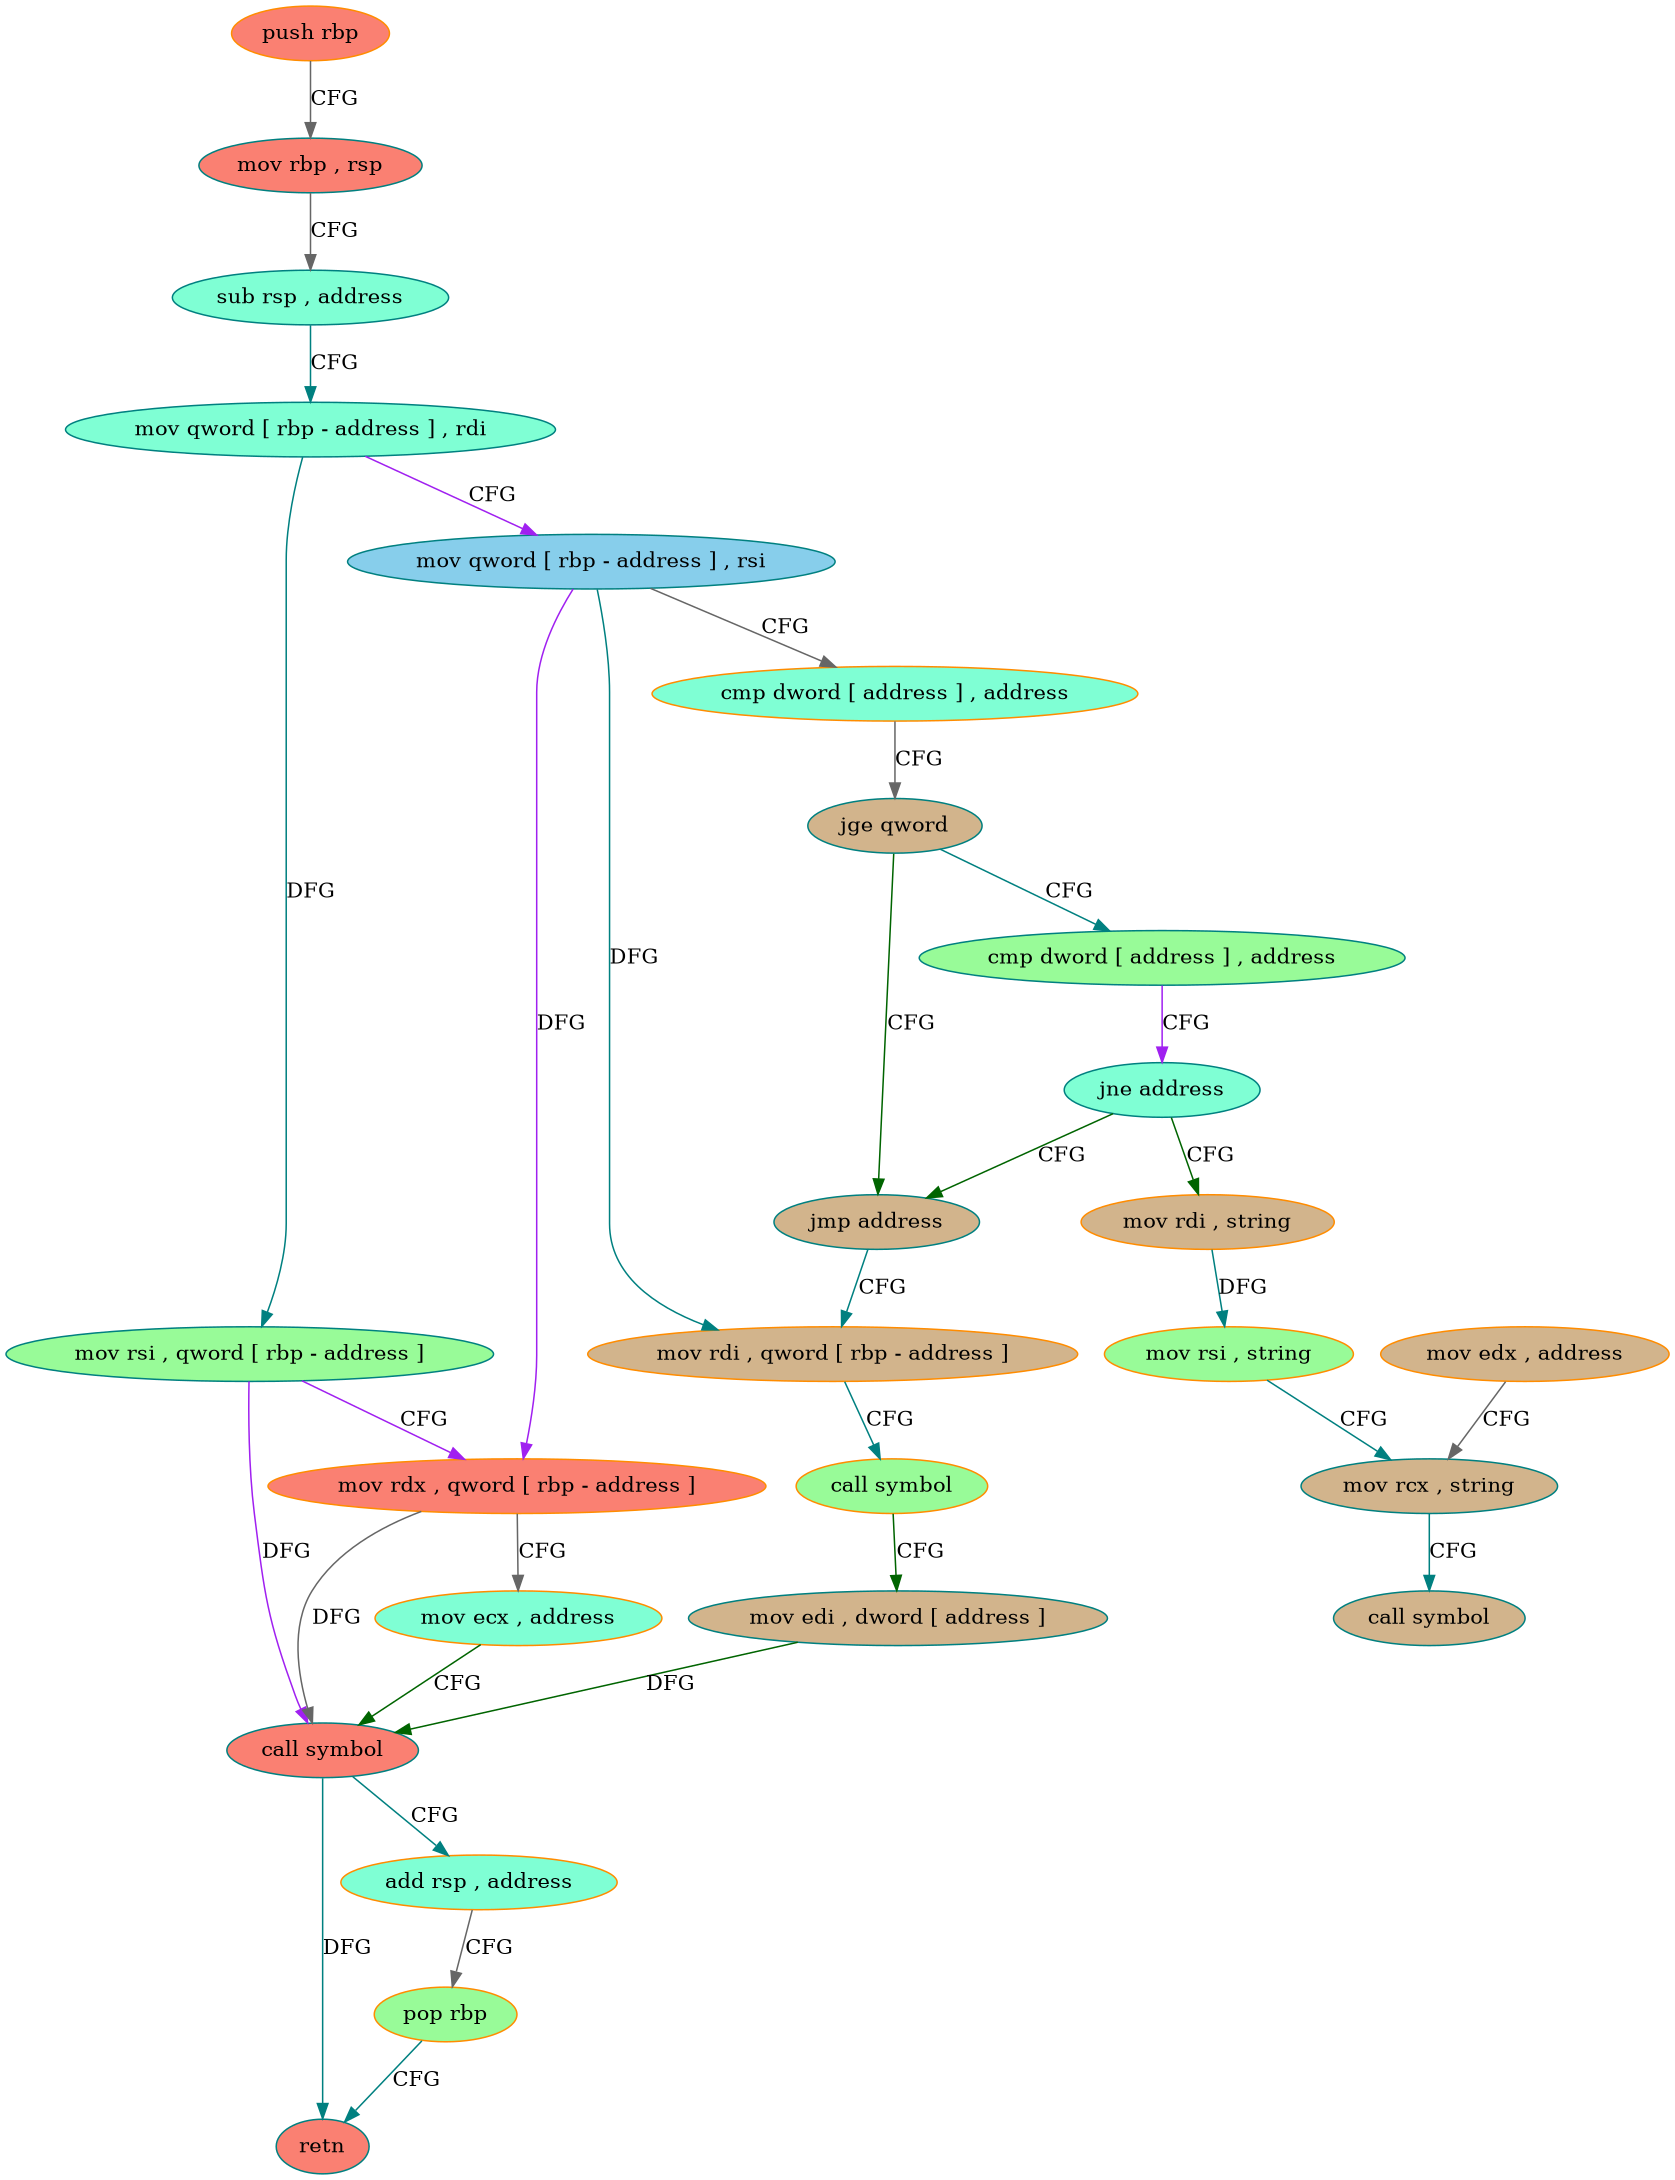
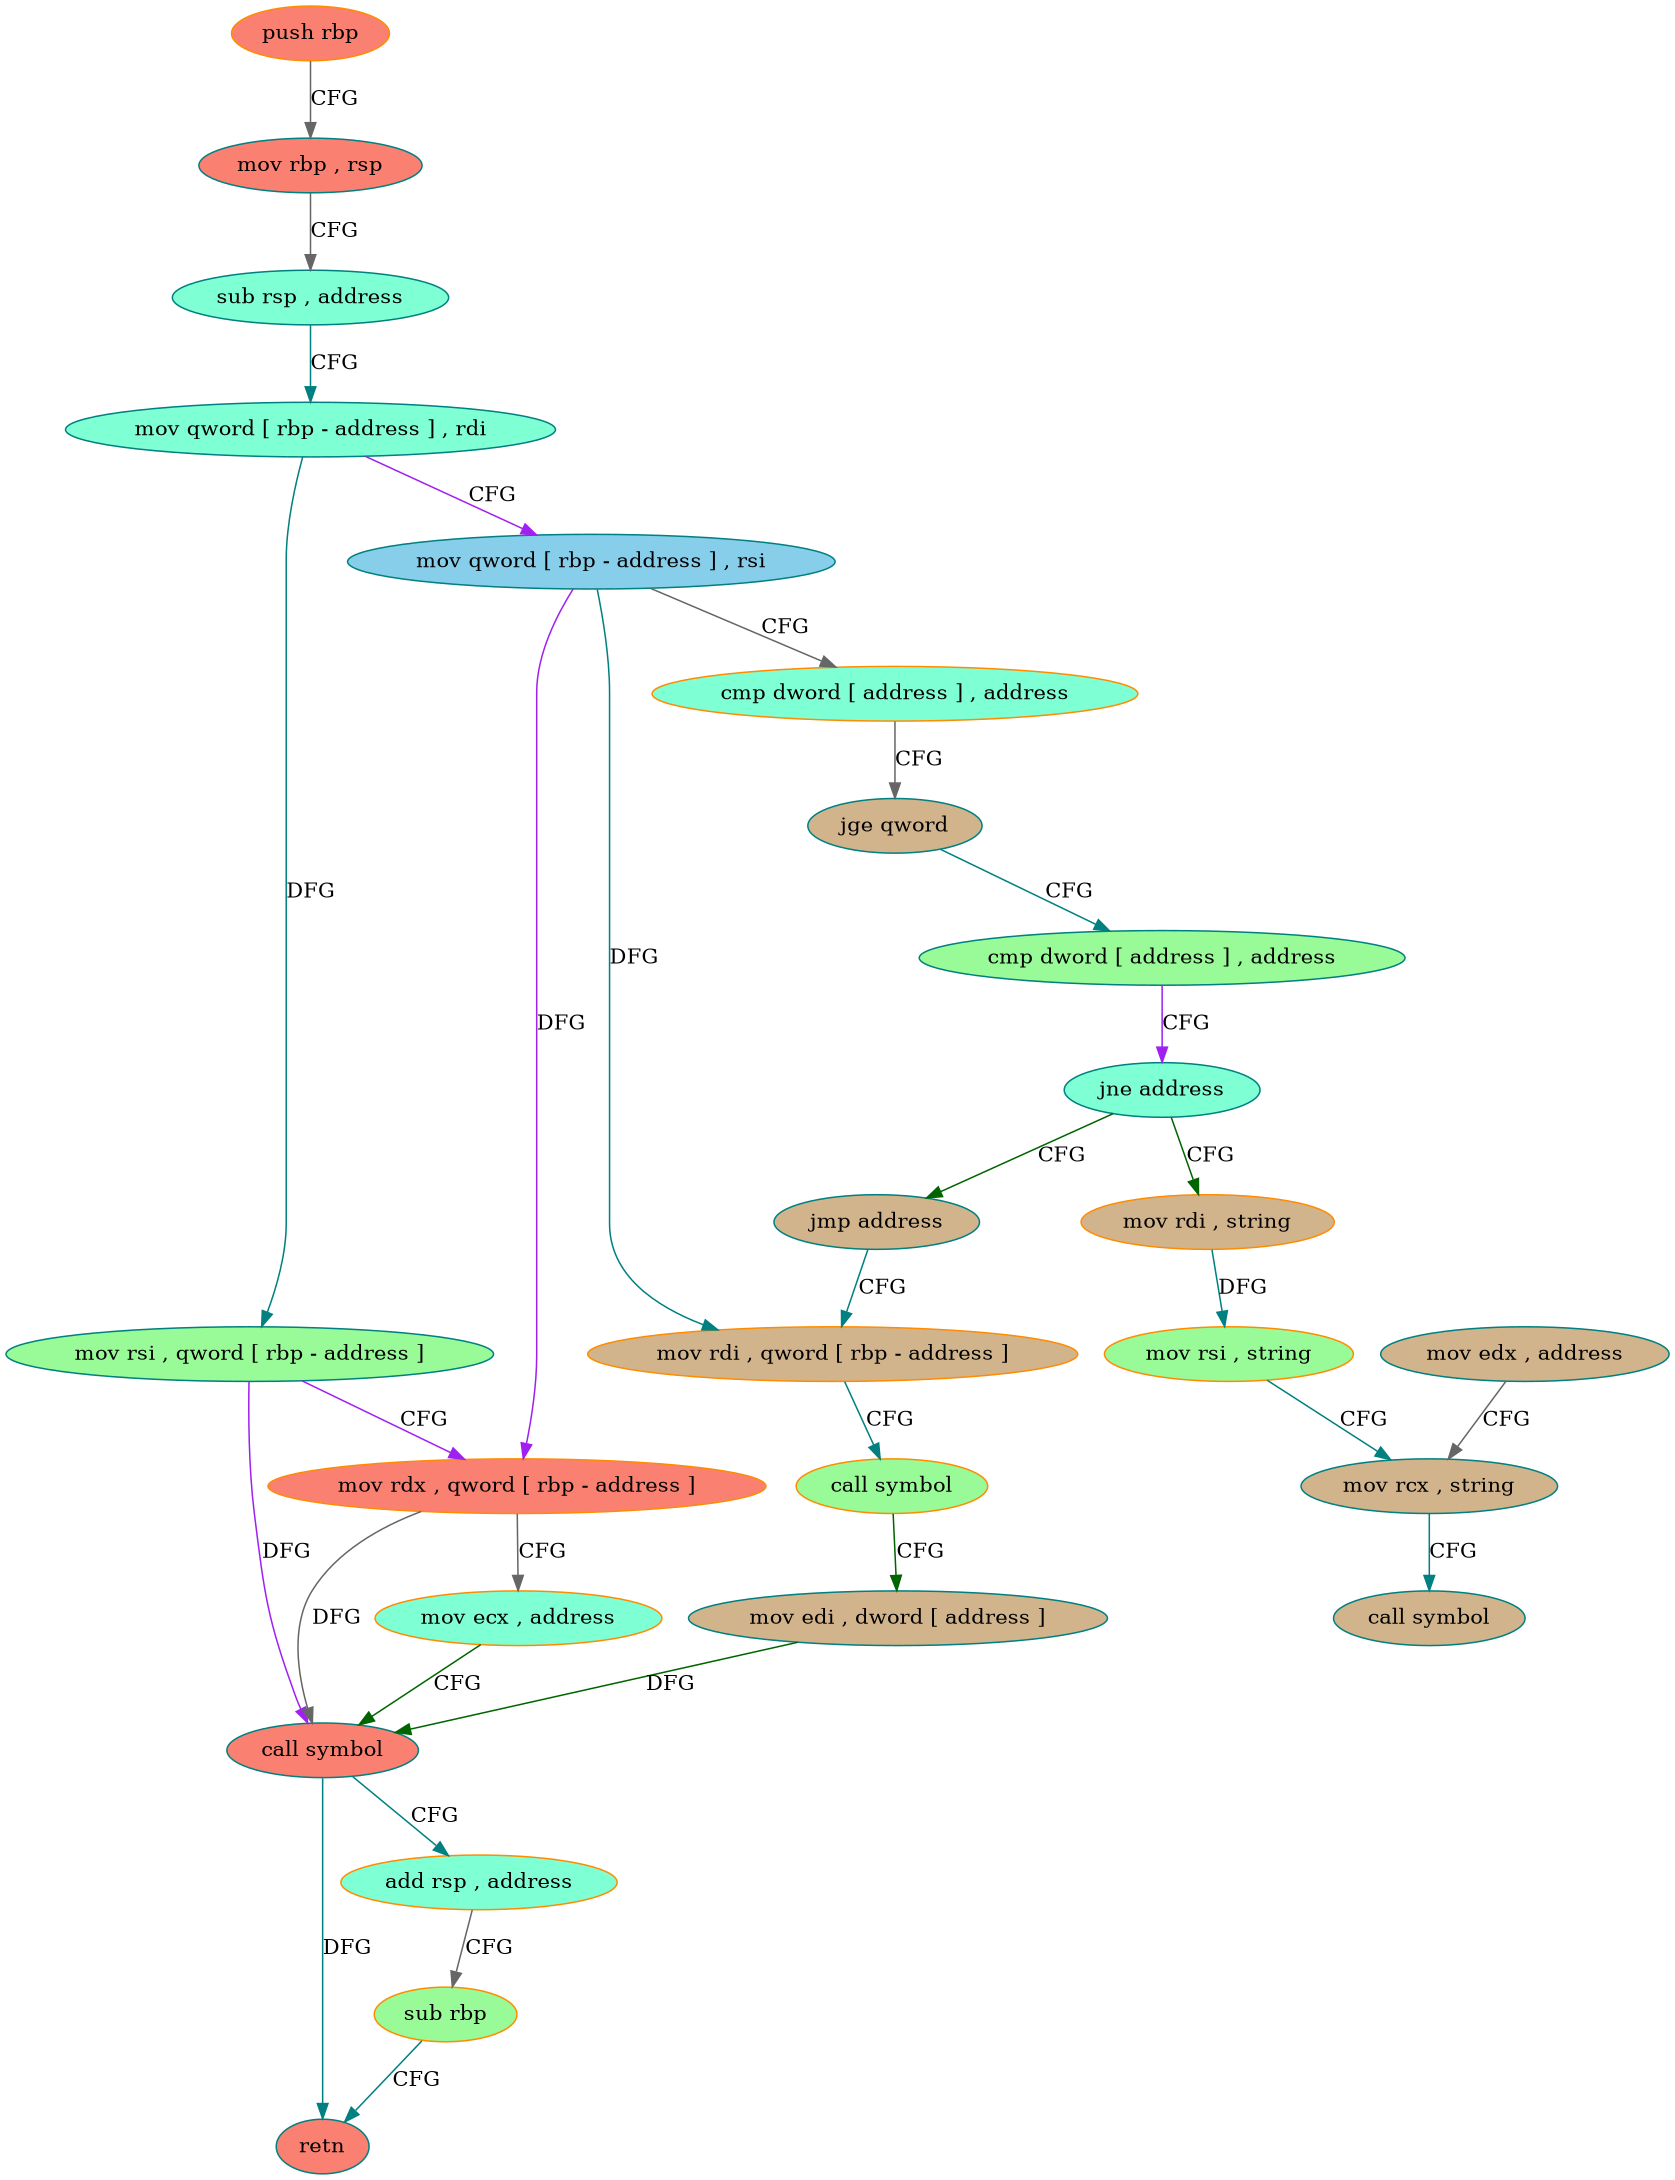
edge "jge qword" -> "jmp address": removed, label "CFG"
node "mov edx , address": color darkorange -> teal
node "pop rbp": label "pop rbp" -> "sub rbp"
